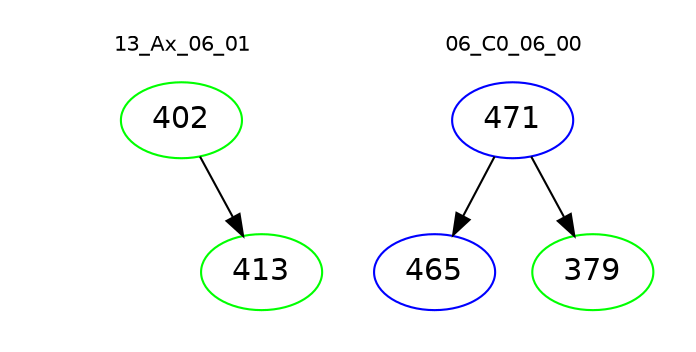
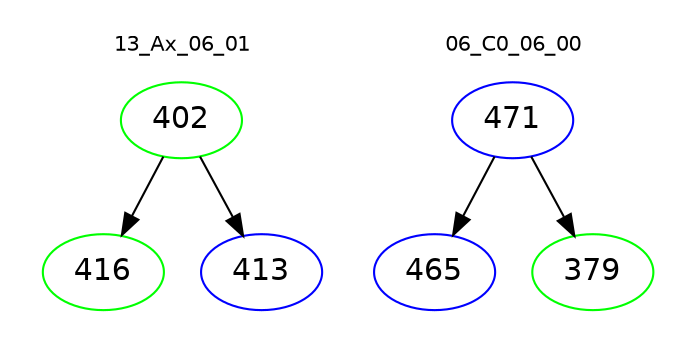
node "416": added
node "413": color green -> blue
